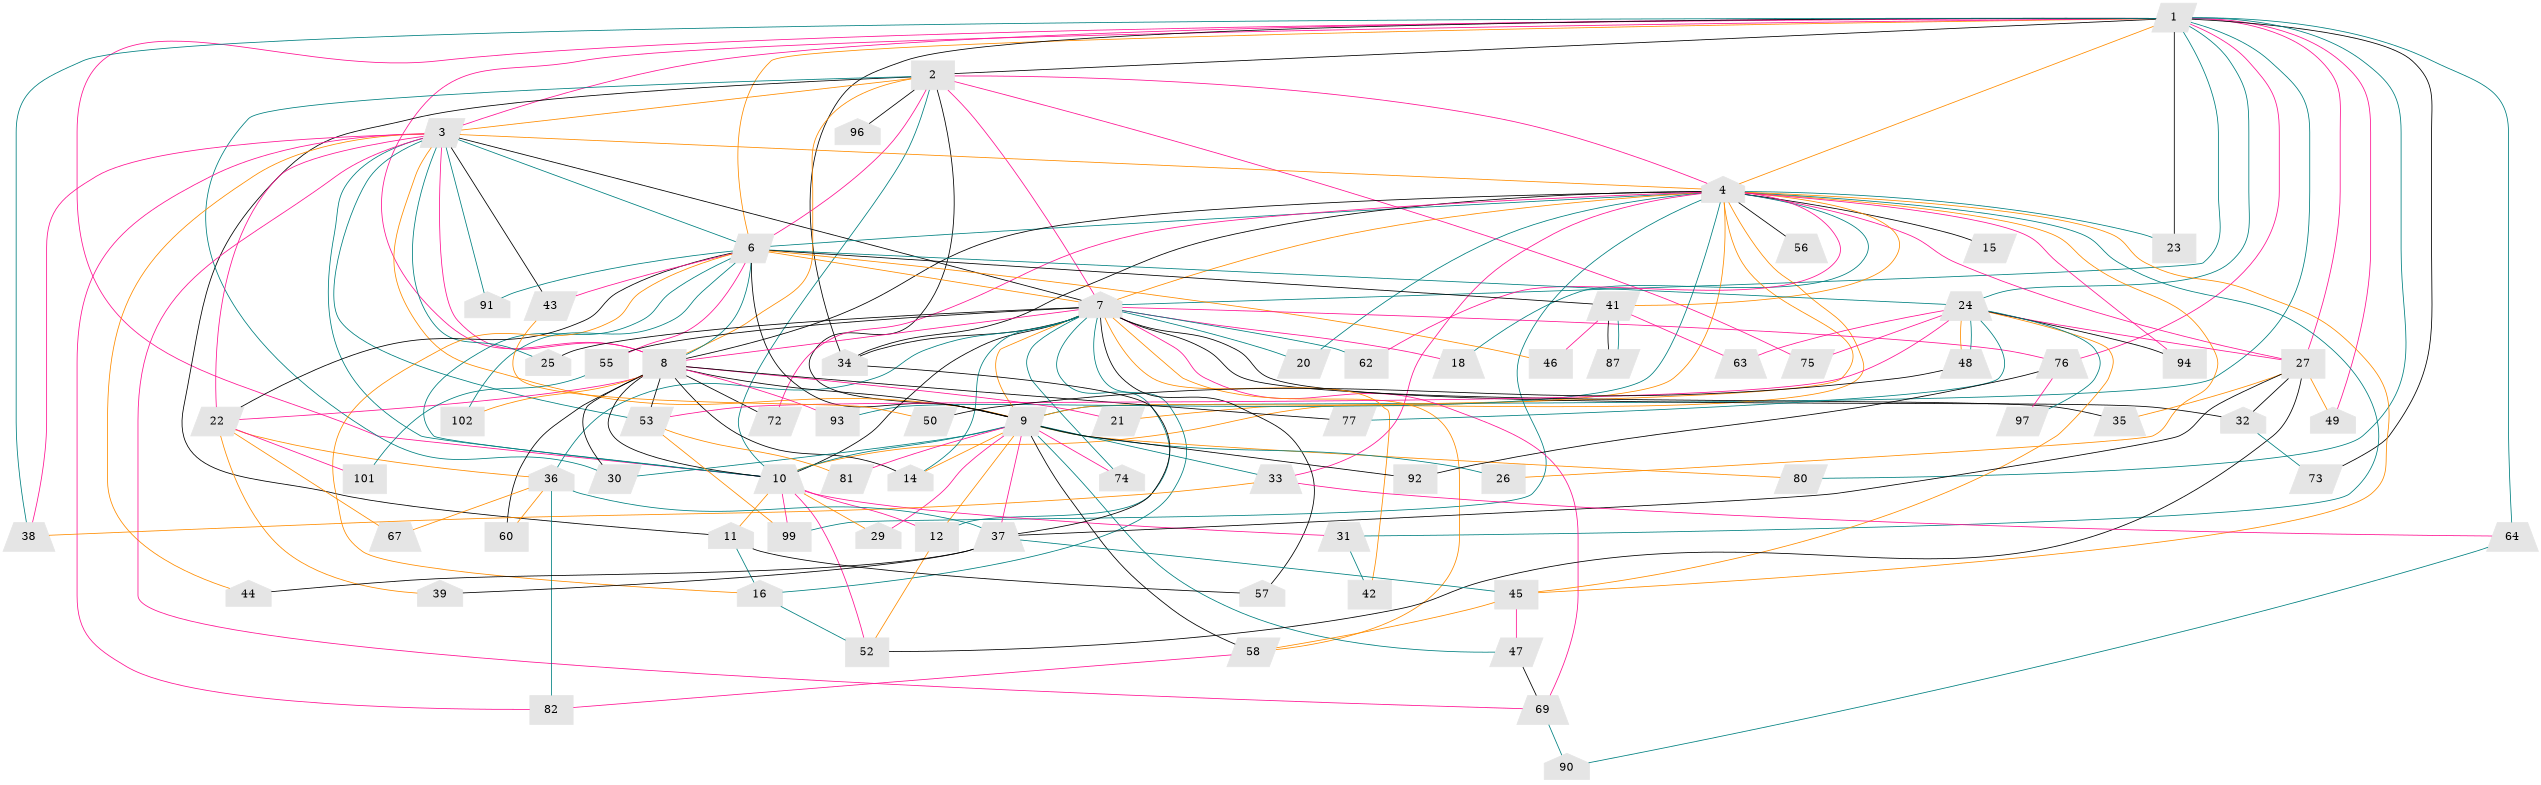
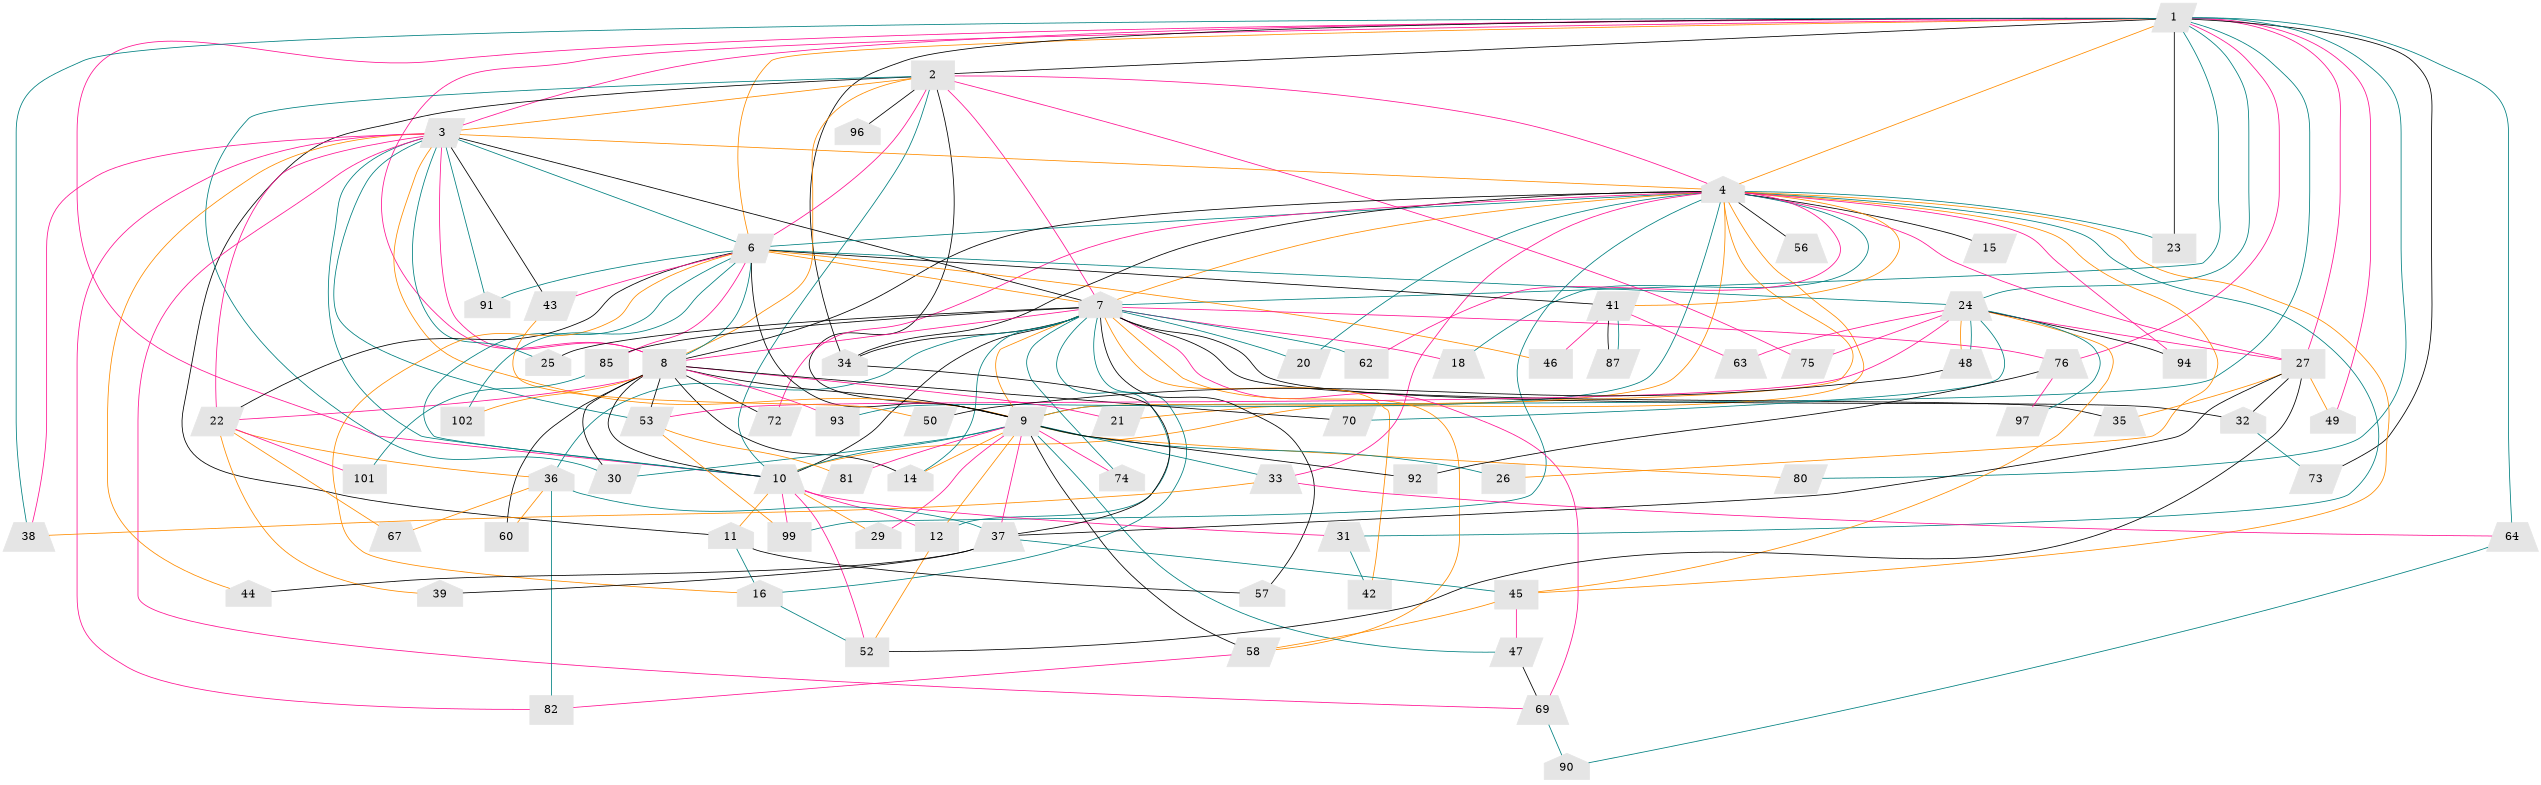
node "55": label "55" -> "85"
node "77": label "77" -> "70"
